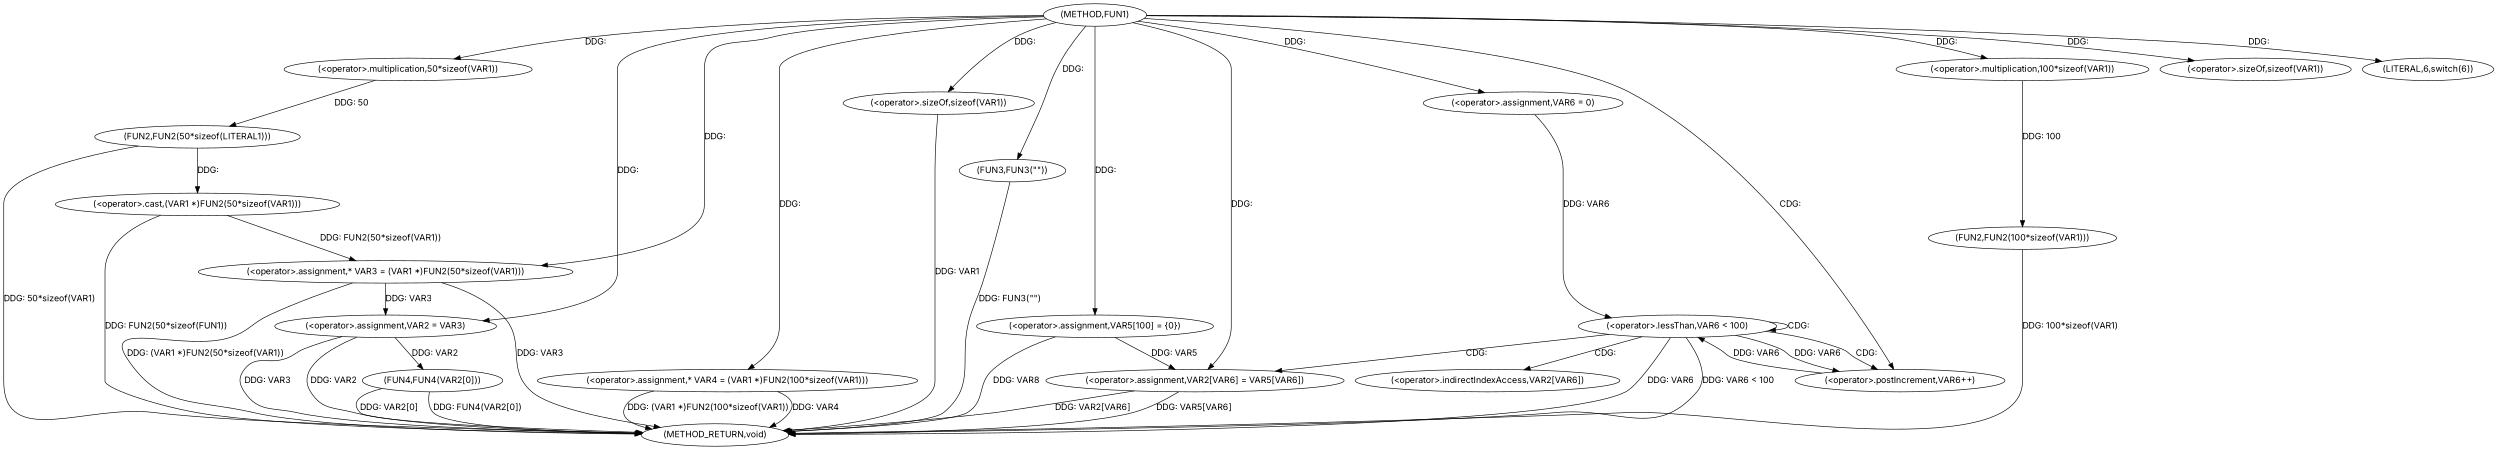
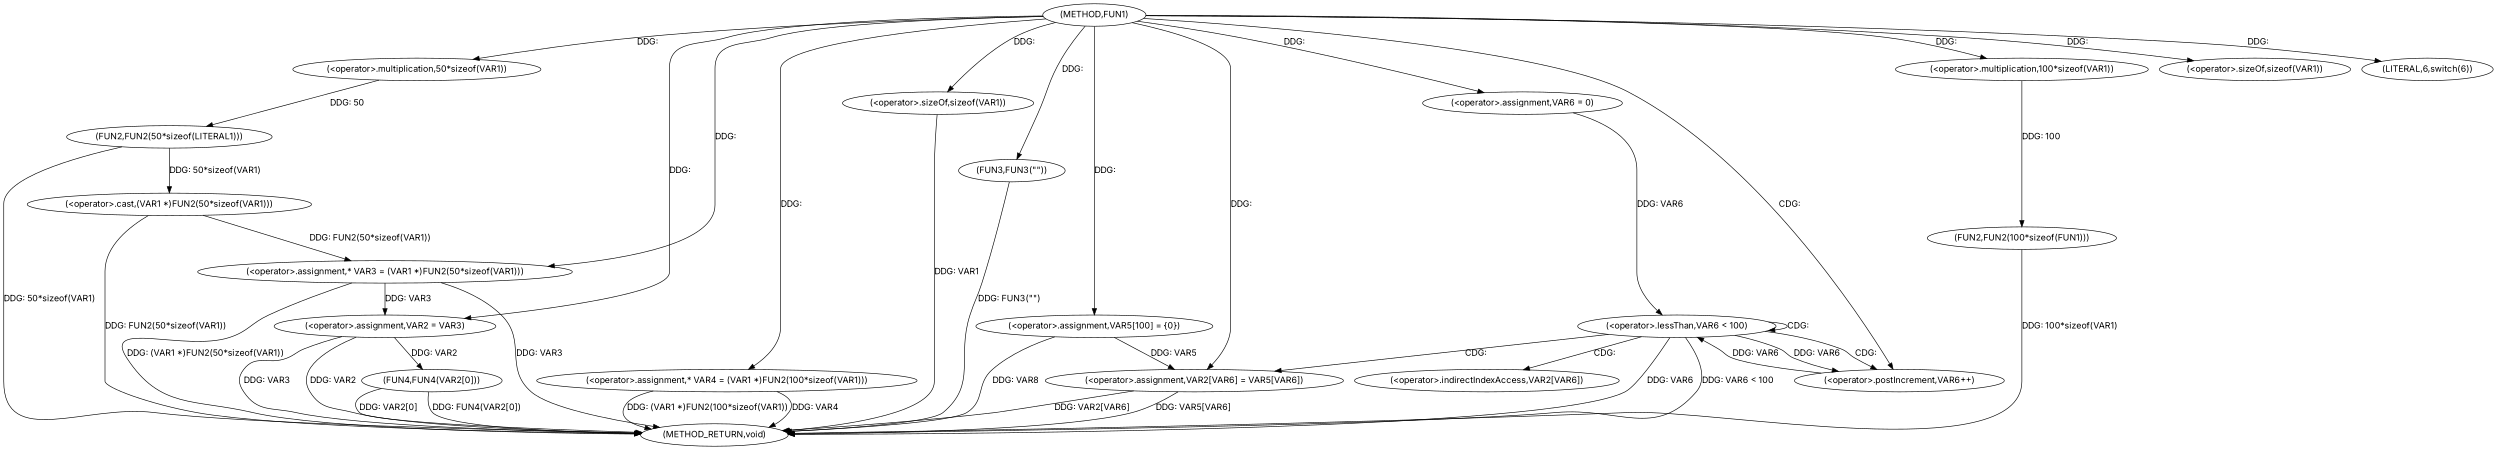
edge "(FUN2,FUN2(50*sizeof(LITERAL1)))" -> "(<operator>.cast,(VAR1 *)FUN2(50*sizeof(VAR1)))": label "DDG: " -> "DDG: 50*sizeof(VAR1)"
node "(FUN2,FUN2(100*sizeof(VAR1)))": label "(FUN2,FUN2(100*sizeof(VAR1)))" -> "(FUN2,FUN2(100*sizeof(FUN1)))"
edge "(<operator>.cast,(VAR1 *)FUN2(50*sizeof(VAR1)))" -> "(METHOD_RETURN,void)": label "DDG: FUN2(50*sizeof(FUN1))" -> "DDG: FUN2(50*sizeof(VAR1))"
